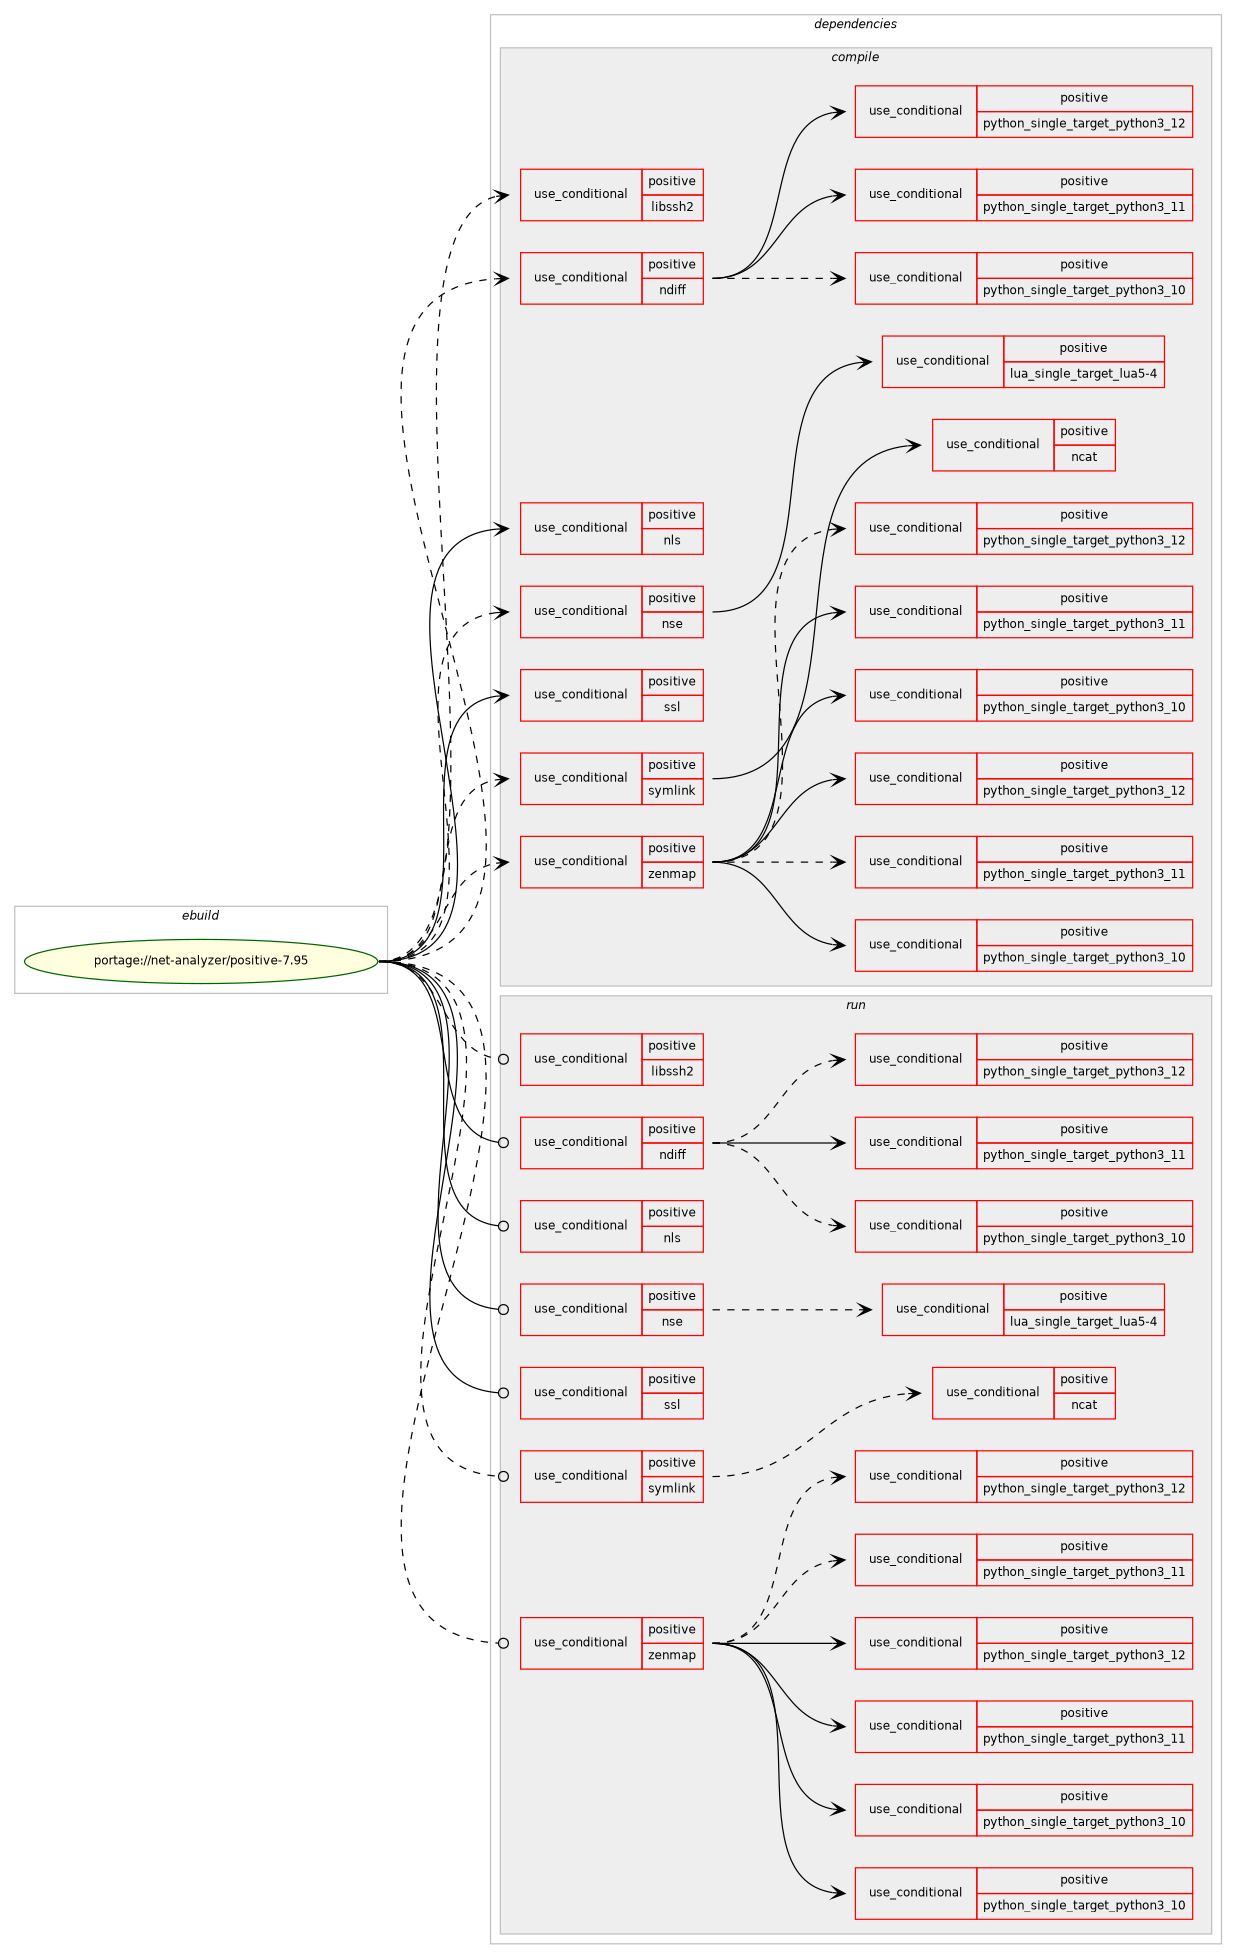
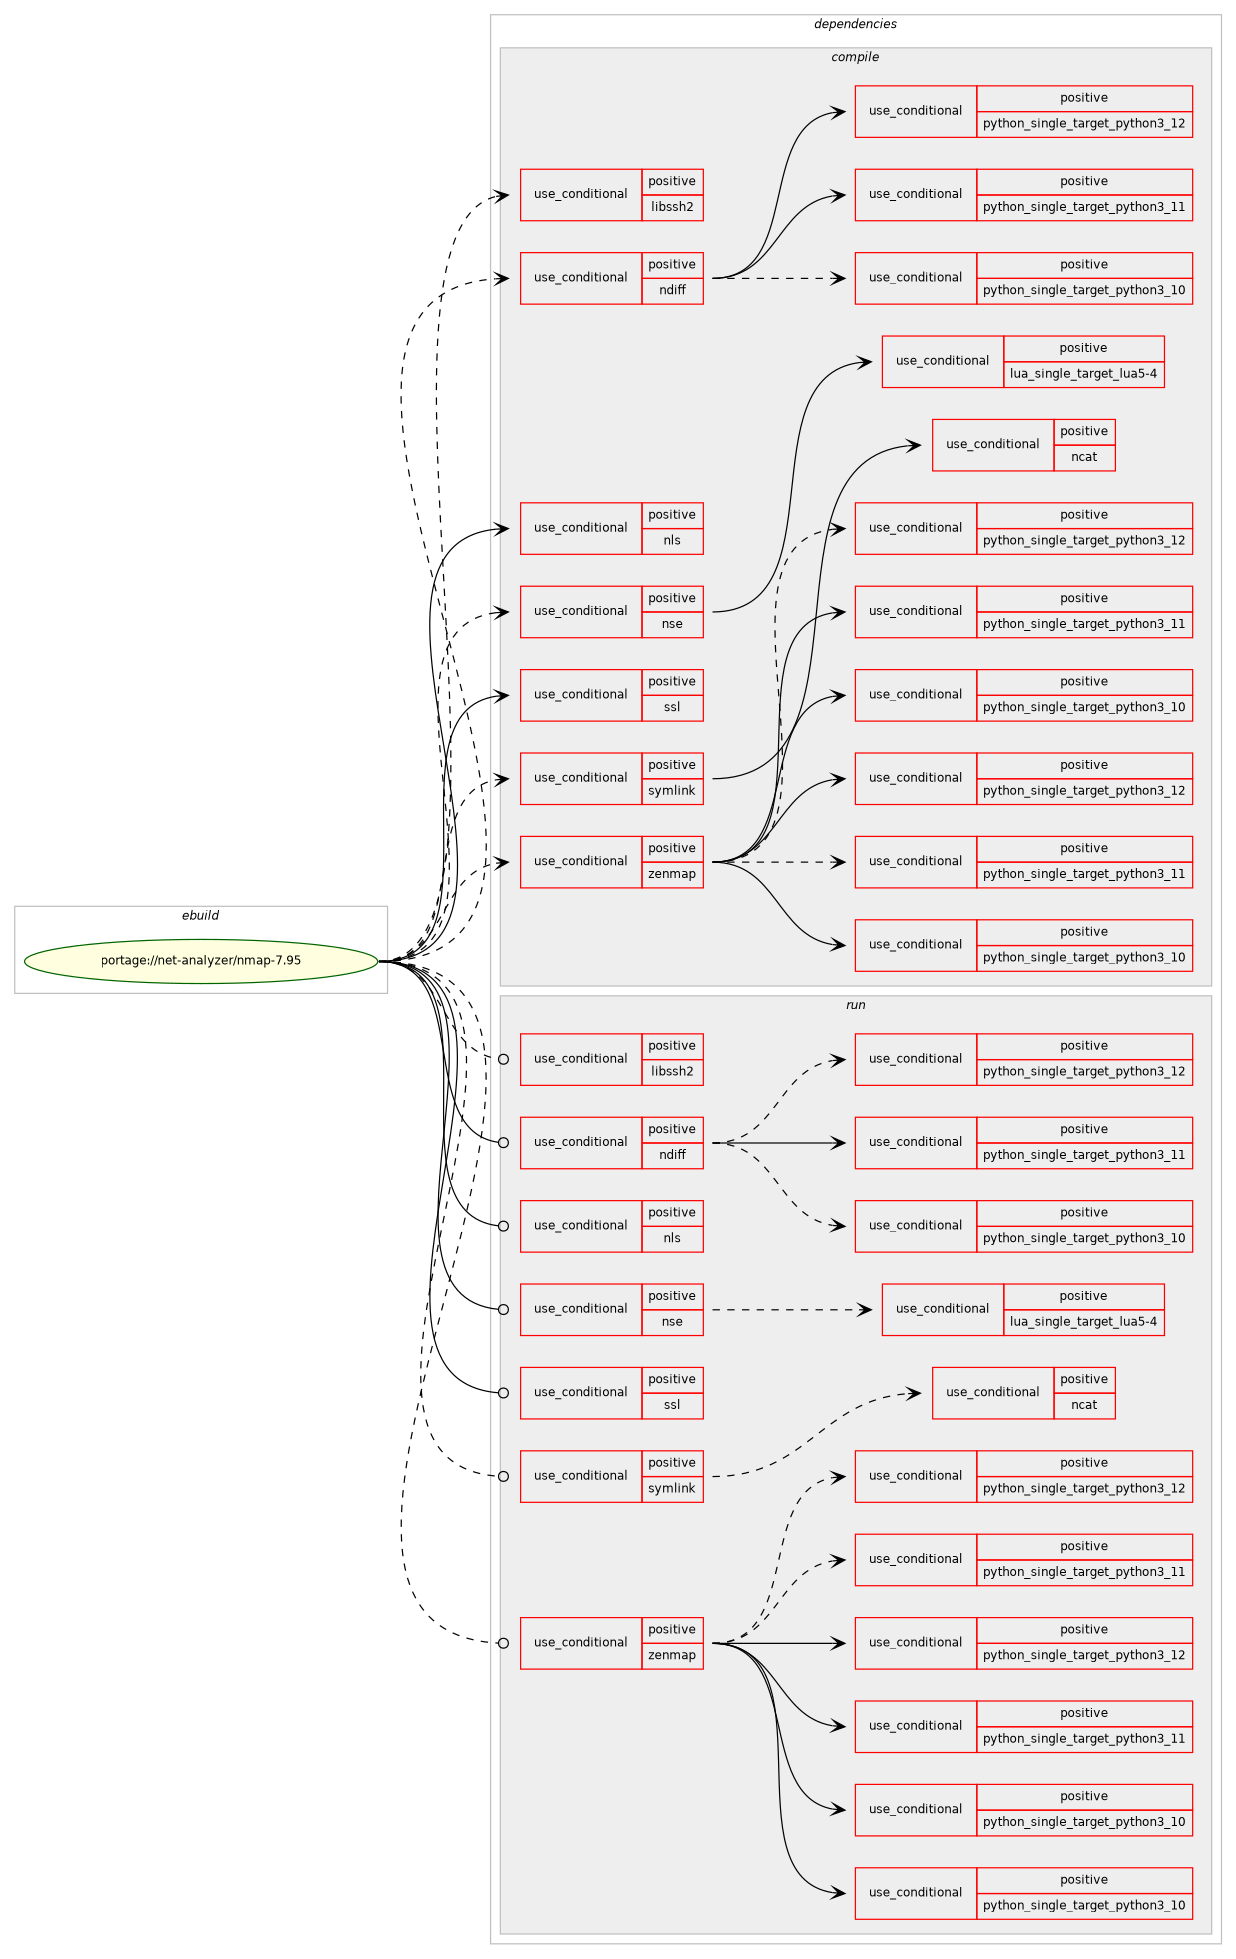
node "portage://net-analyzer/positive-7.95": label "portage://net-analyzer/positive-7.95" -> "portage://net-analyzer/nmap-7.95"
